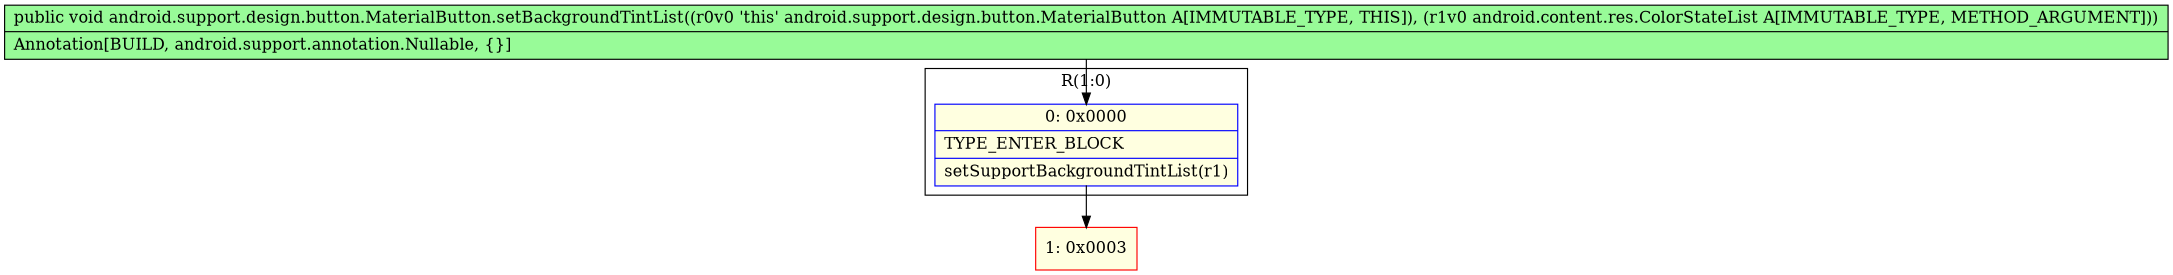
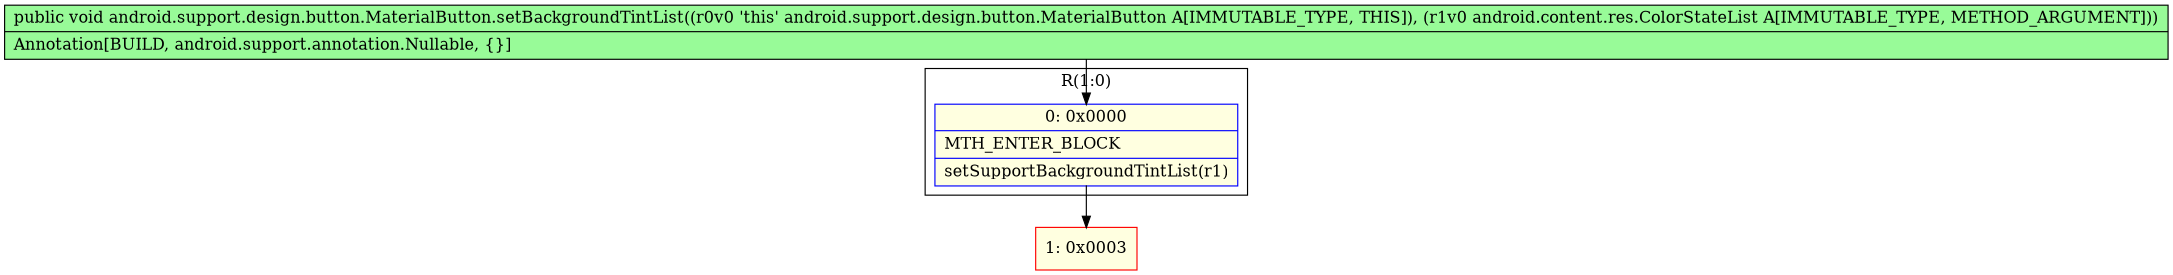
node "0: 0x0000": text "TYPE_ENTER_BLOCK" -> "MTH_ENTER_BLOCK"
